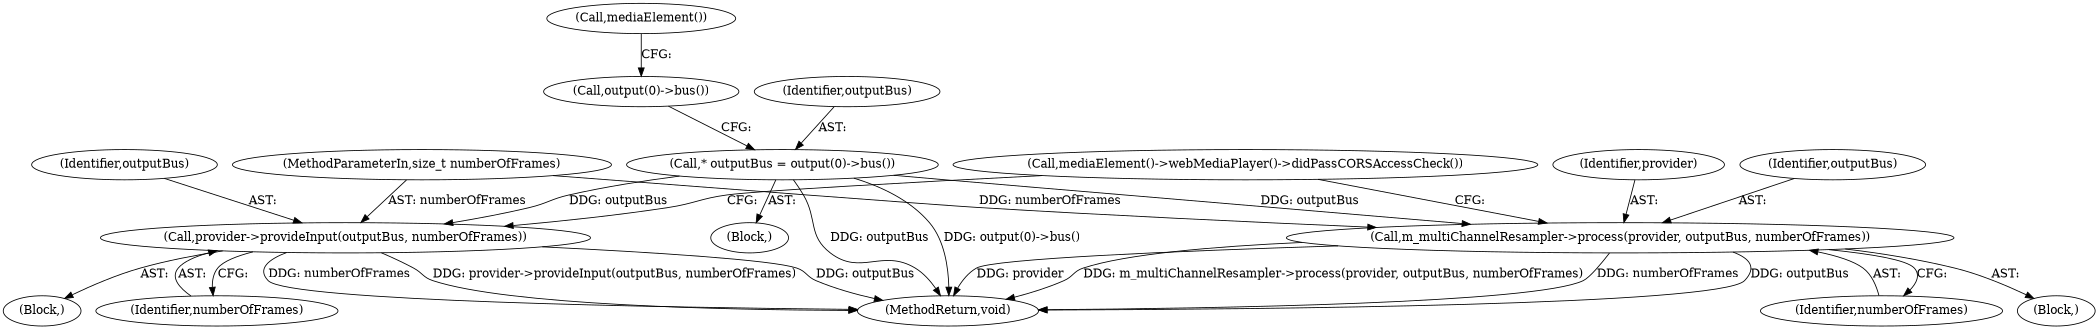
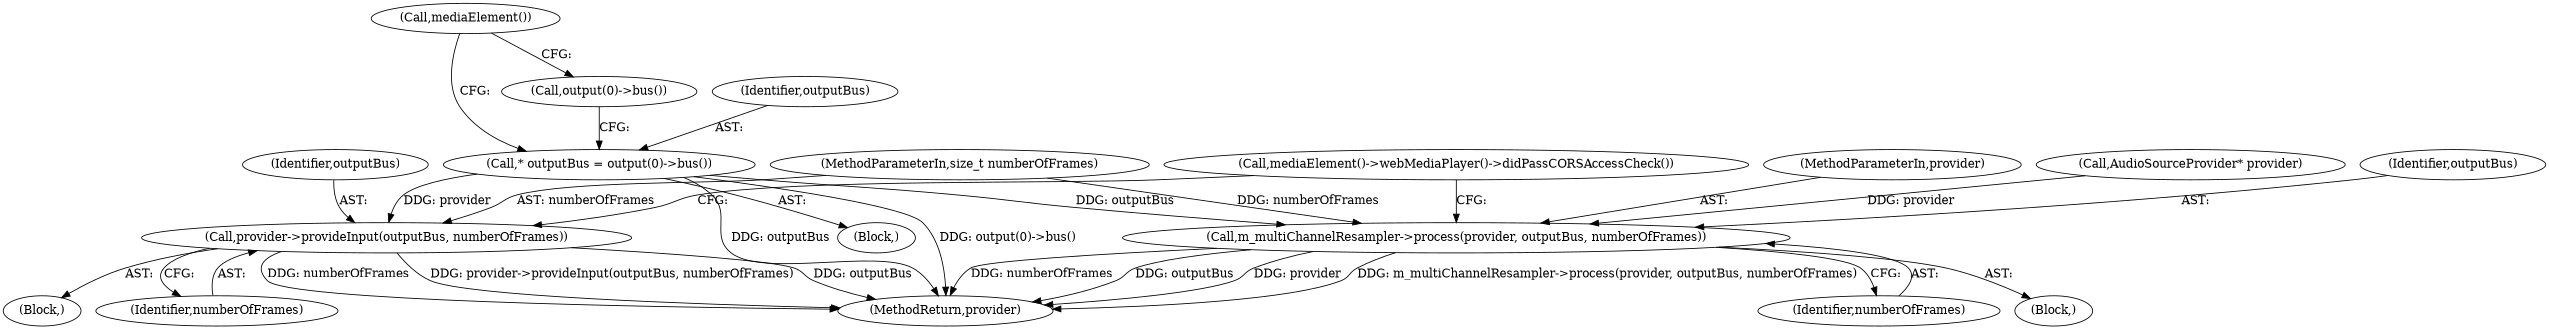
edge "(Call,mediaElement())" -> "(Call,* outputBus = output(0)->bus())": added, label "CFG:"
node "(Identifier,provider)": label "(Identifier,provider)" -> "(MethodParameterIn,provider)"
node "(Call,AudioSourceProvider* provider)": added
edge "(Call,* outputBus = output(0)->bus())" -> "(Call,provider->provideInput(outputBus, numberOfFrames))": label "DDG: outputBus" -> "DDG: provider"
node "(MethodReturn,void)": label "(MethodReturn,void)" -> "(MethodReturn,provider)"
